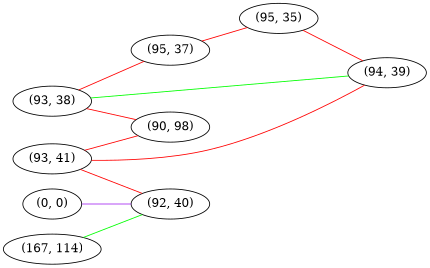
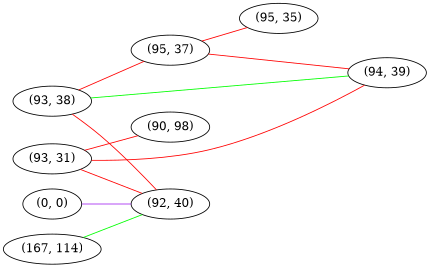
edge "(95, 35)" -- "(94, 39)": now "(95, 37)" -- "(94, 39)"
edge "(93, 38)" -- "(90, 98)": now "(93, 38)" -- "(92, 40)"
node "(93, 41)": label "(93, 41)" -> "(93, 31)"
